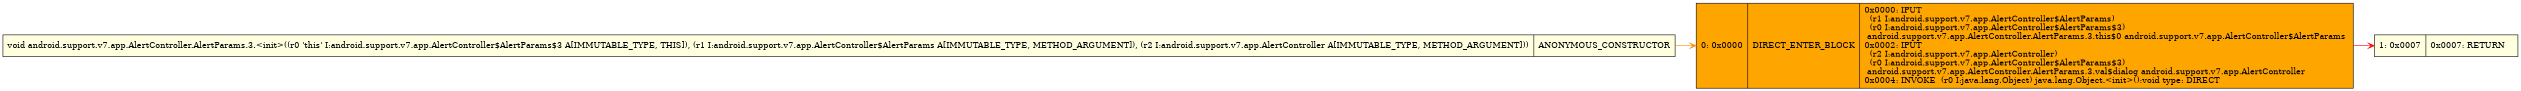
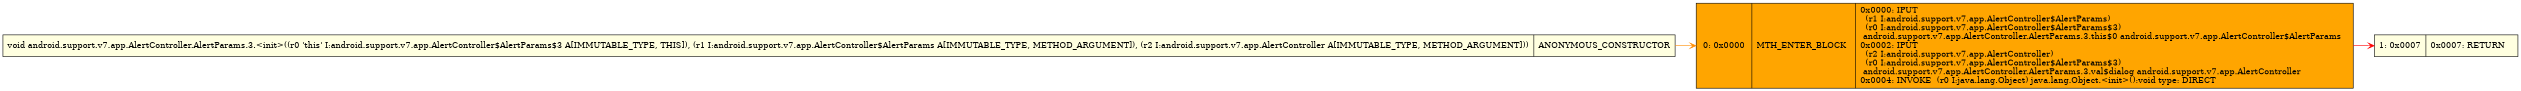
node "0: 0x0000": text "DIRECT_ENTER_BLOCK" -> "MTH_ENTER_BLOCK"
